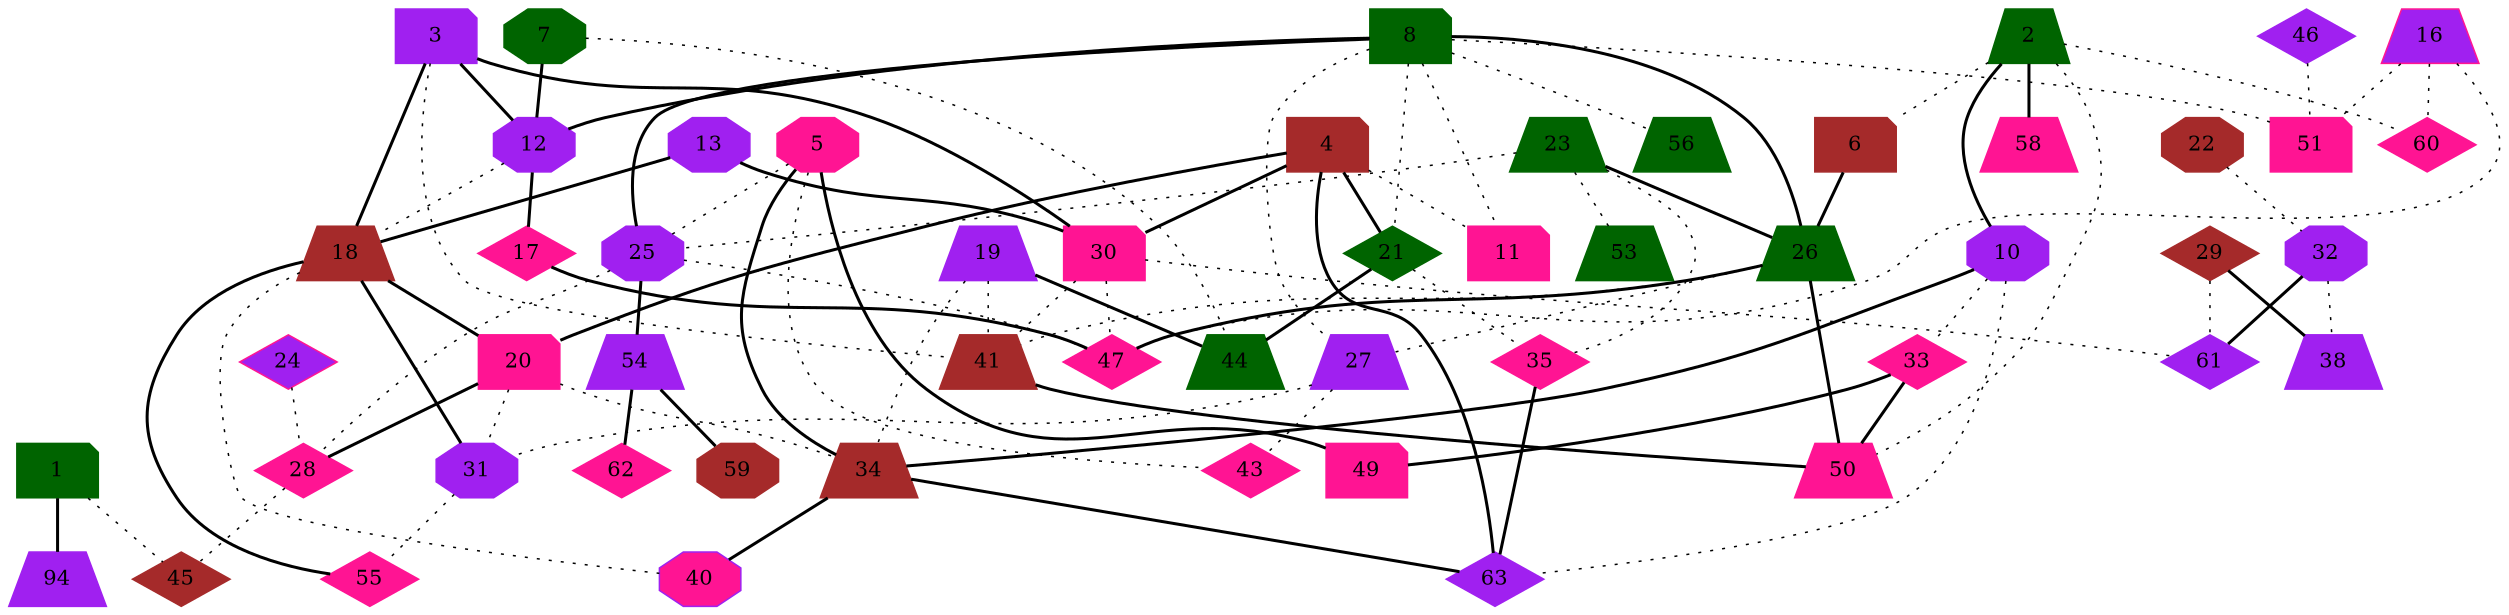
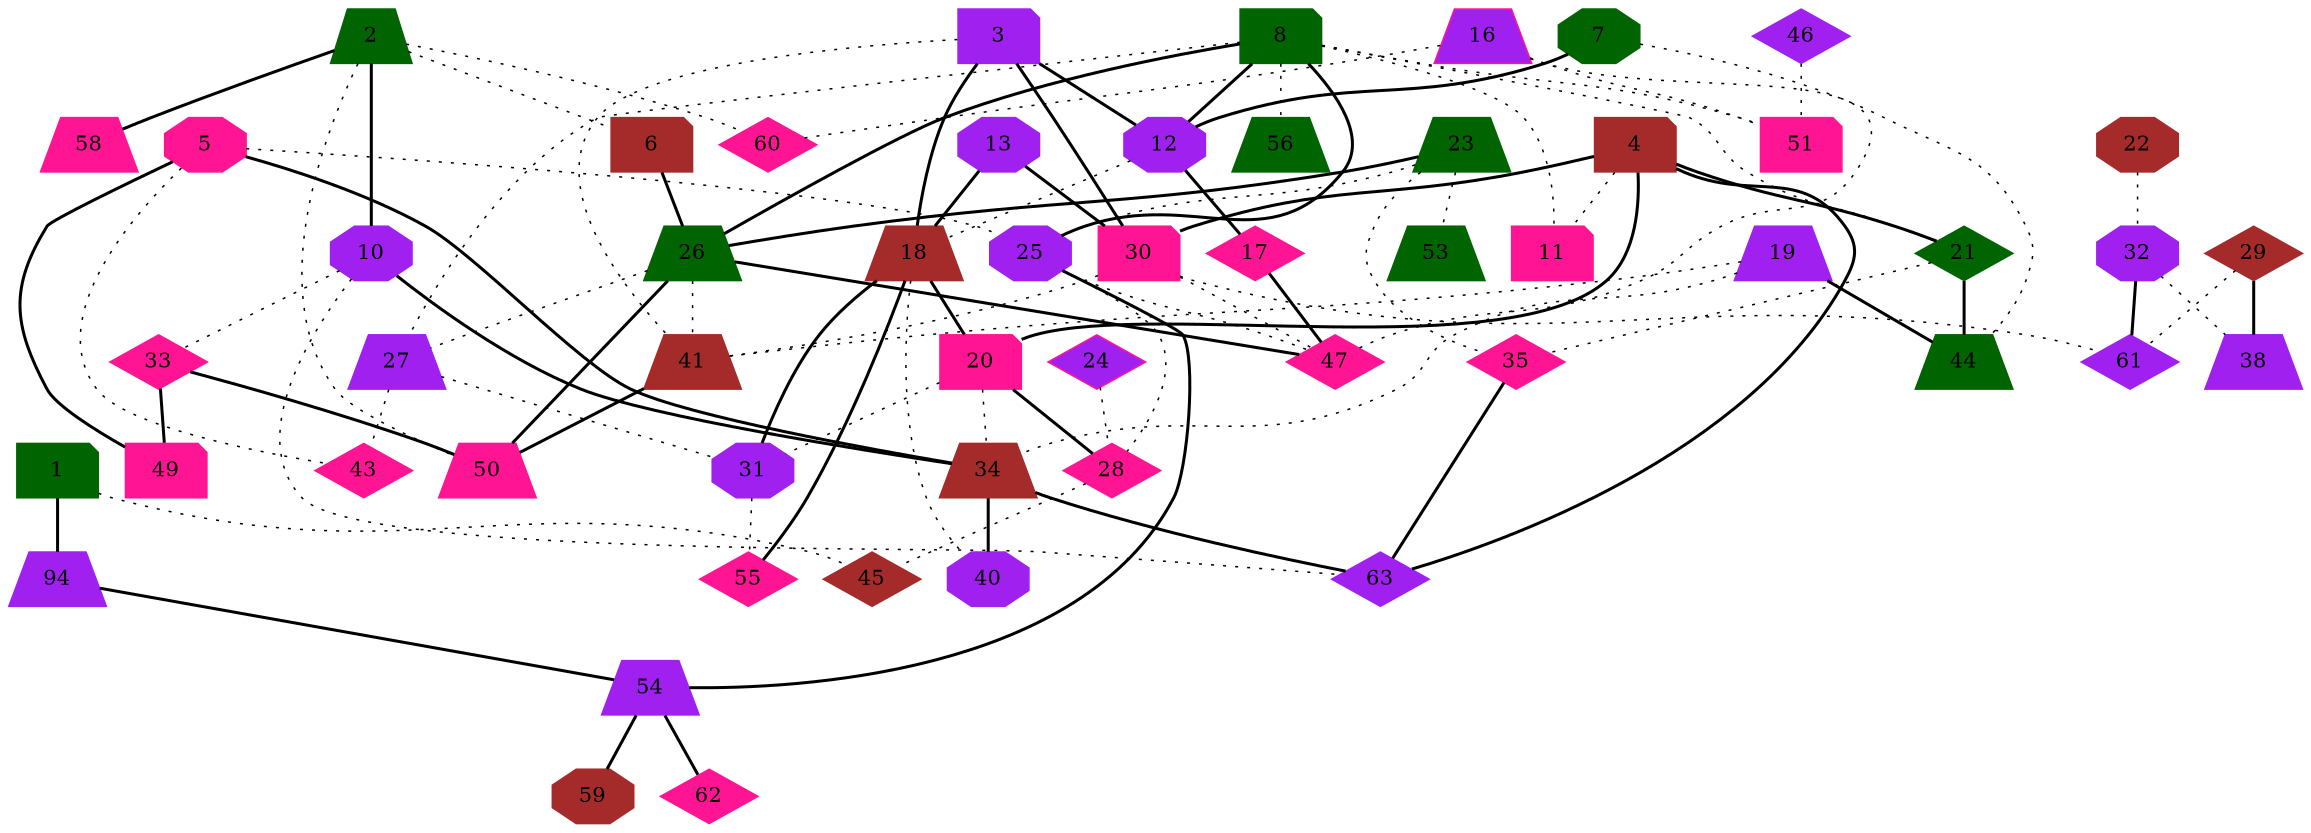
node "40": fillcolor deeppink -> purple
edge "94" -- "54": added
